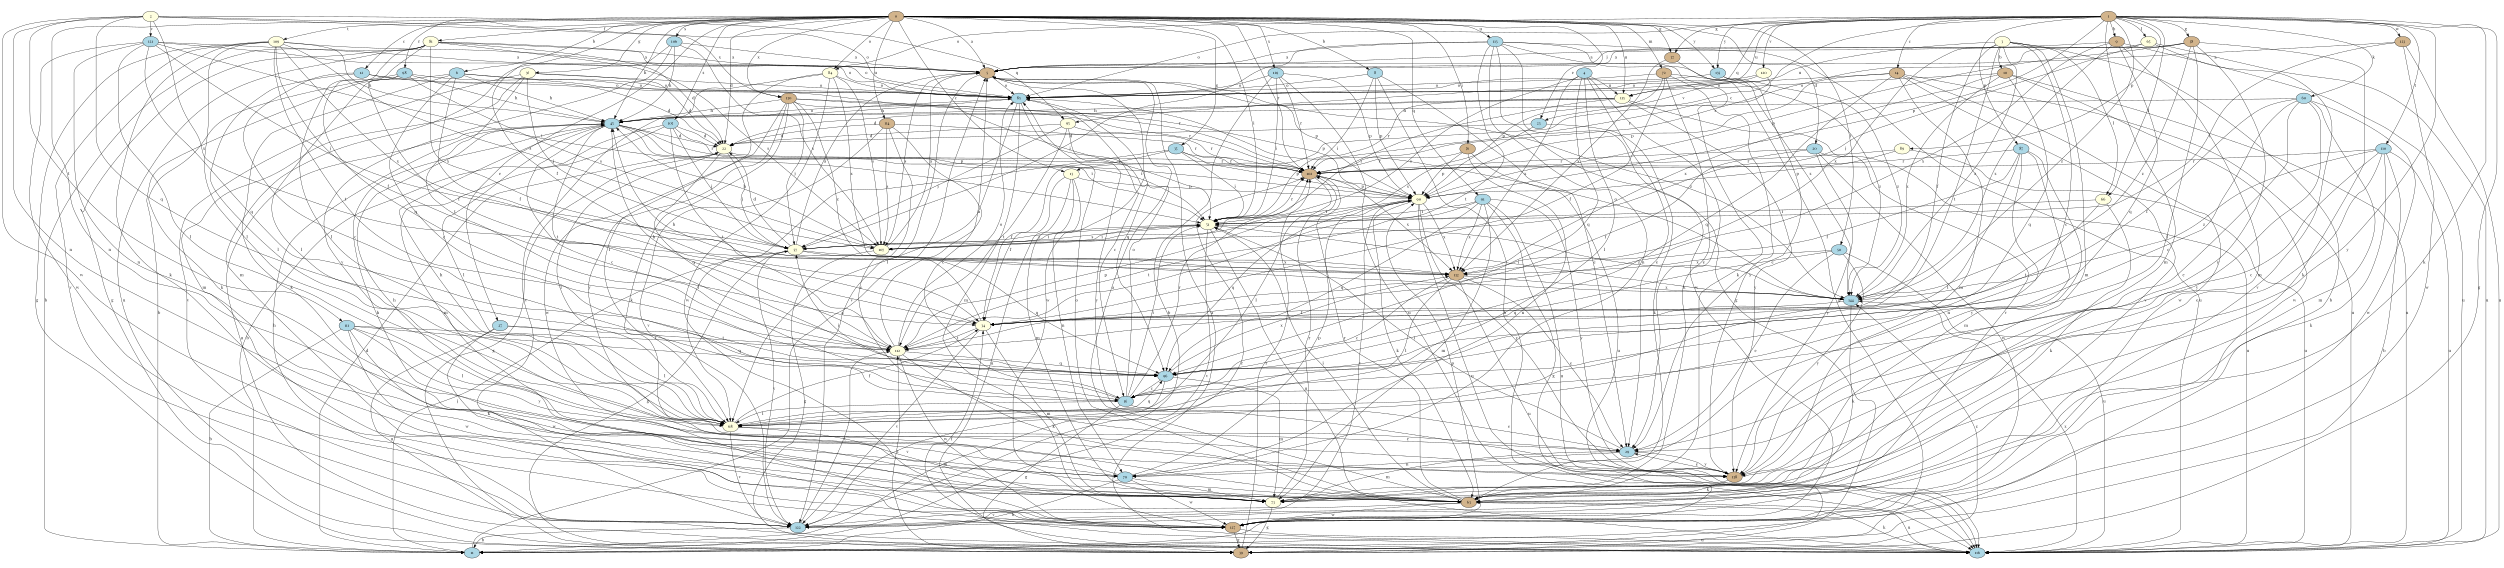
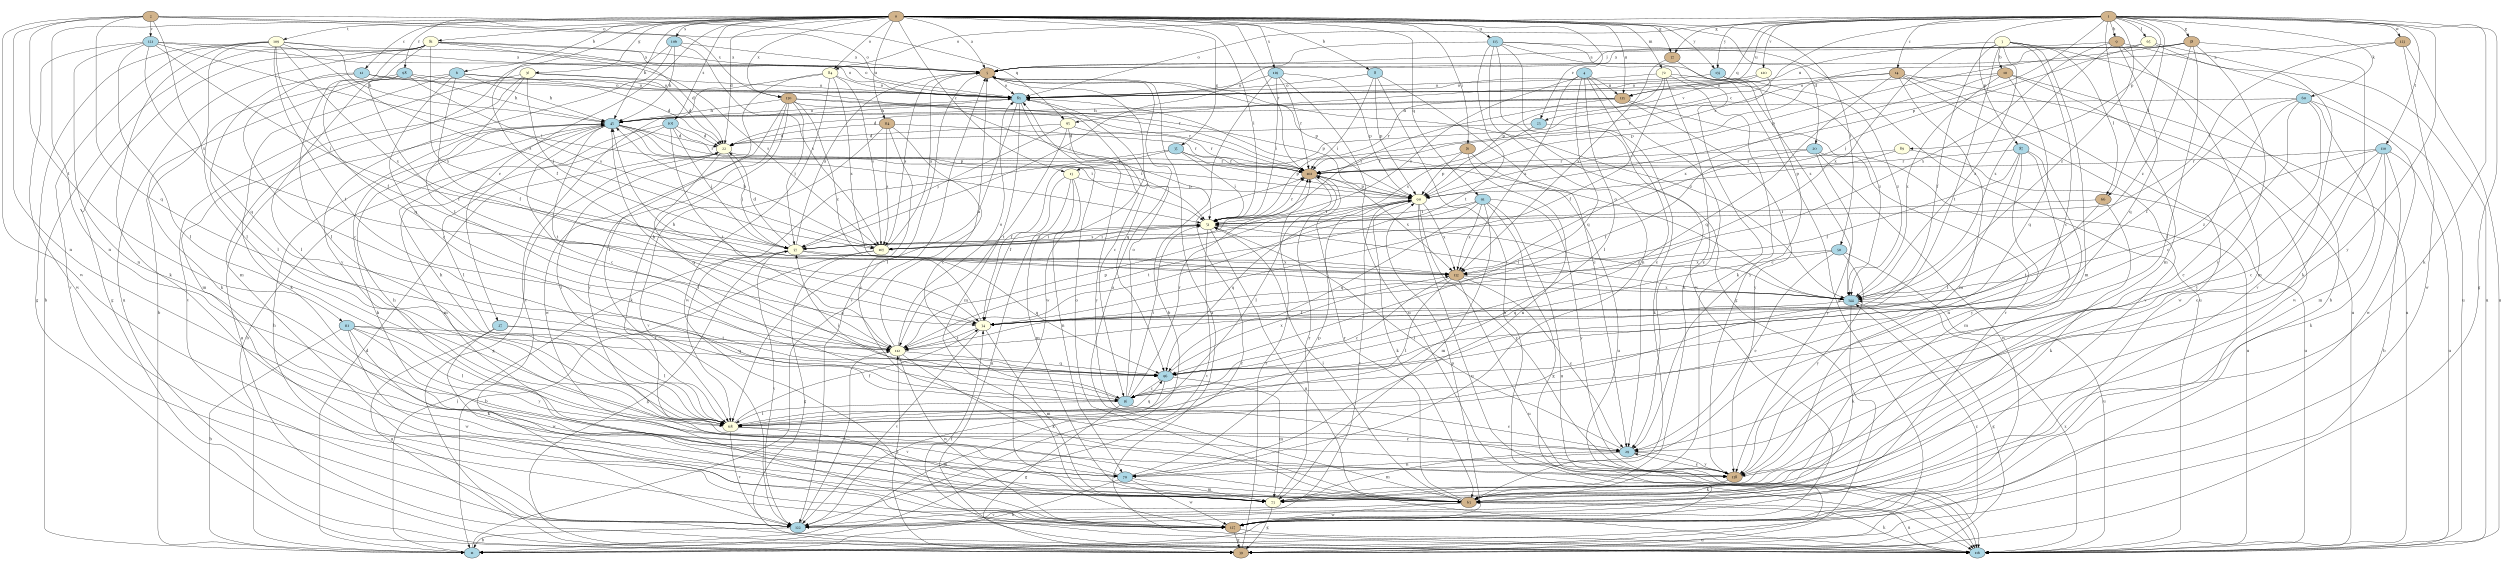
node "2": fillcolor lightyellow -> tan
edge "0" -> "81": label "f" -> "o"
edge "113" -> "5": removed, label "a"
node "72": fillcolor tan -> lightyellow
node "115": fillcolor lightyellow -> tan
node "66": fillcolor lightyellow -> tan
edge "107" -> "11": added, label "b"
edge "144" -> "39": added, label "g"
